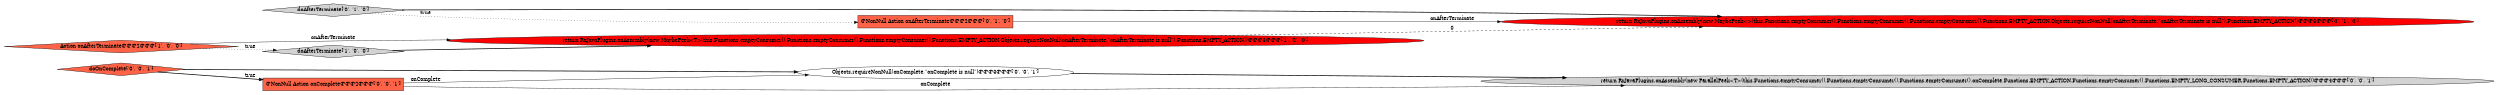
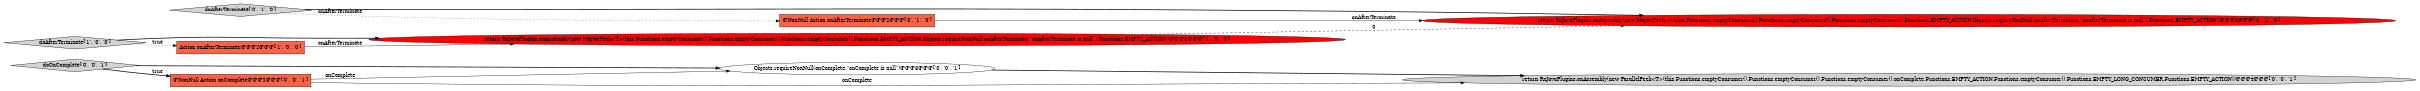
edge "doAfterTerminate['0', '1', '0']" -> "@NonNull Action onAfterTerminate@@@2@@@['0', '1', '0']": label "true" -> "onAfterTerminate"
node "Action onAfterTerminate@@@2@@@['1', '0', '0']": shape diamond -> box
edge "Action onAfterTerminate@@@2@@@['1', '0', '0']" -> "doAfterTerminate['1', '0', '0']": reversed
node "doOnComplete['0', '0', '1']": fillcolor tomato -> lightgray
